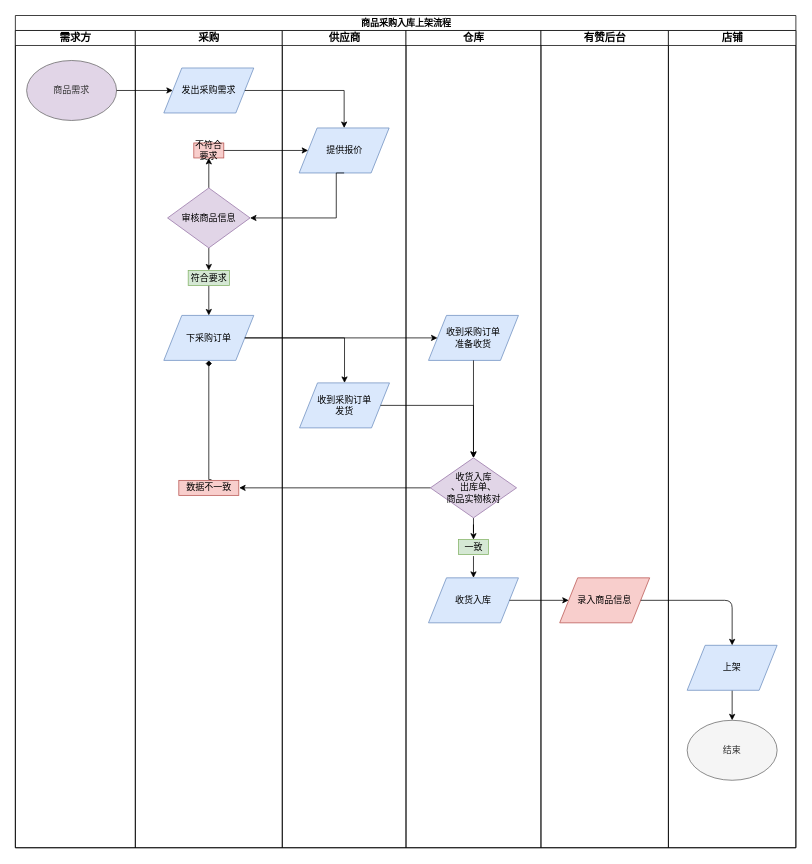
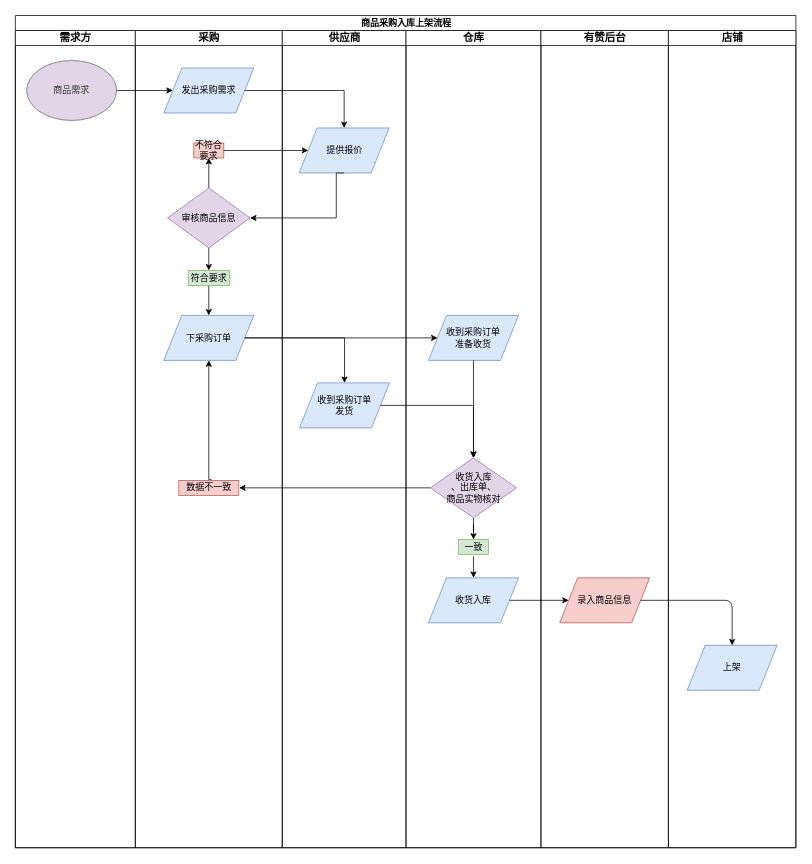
edge "数据不一致" -> "下采购订单": arrowhead diamond -> classic
edge "上架" -> "结束": removed
node "结束": removed
